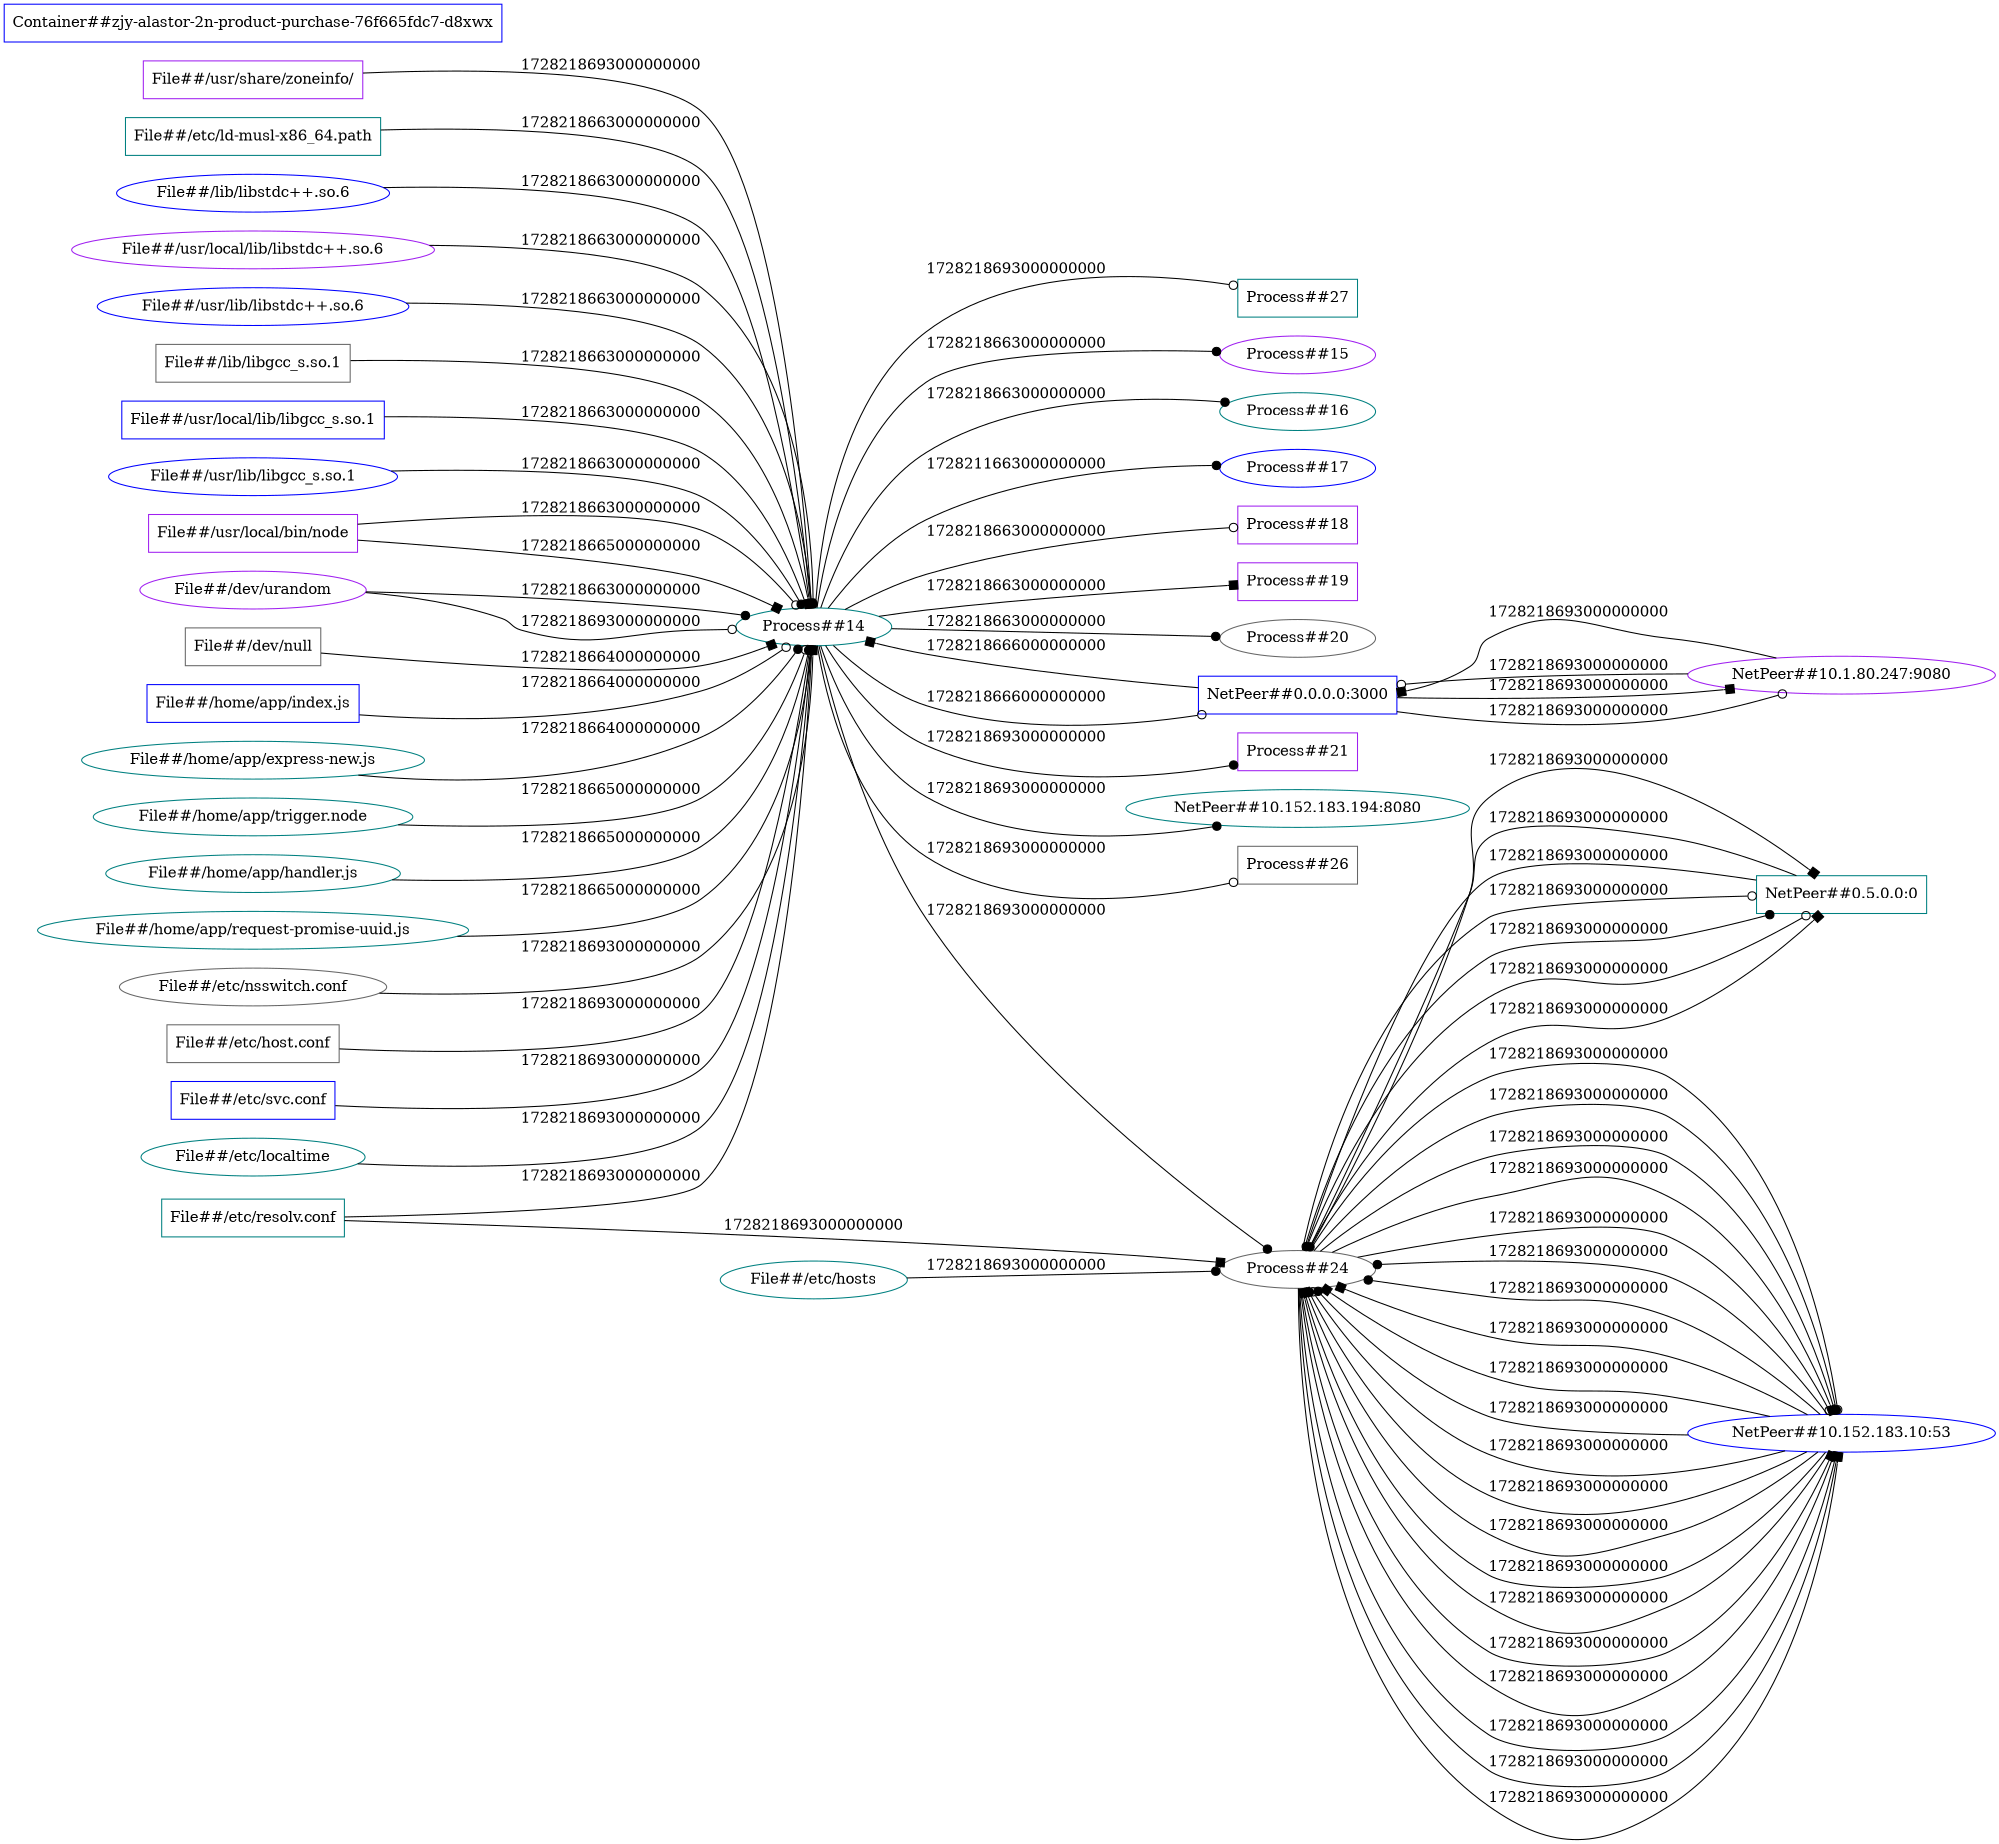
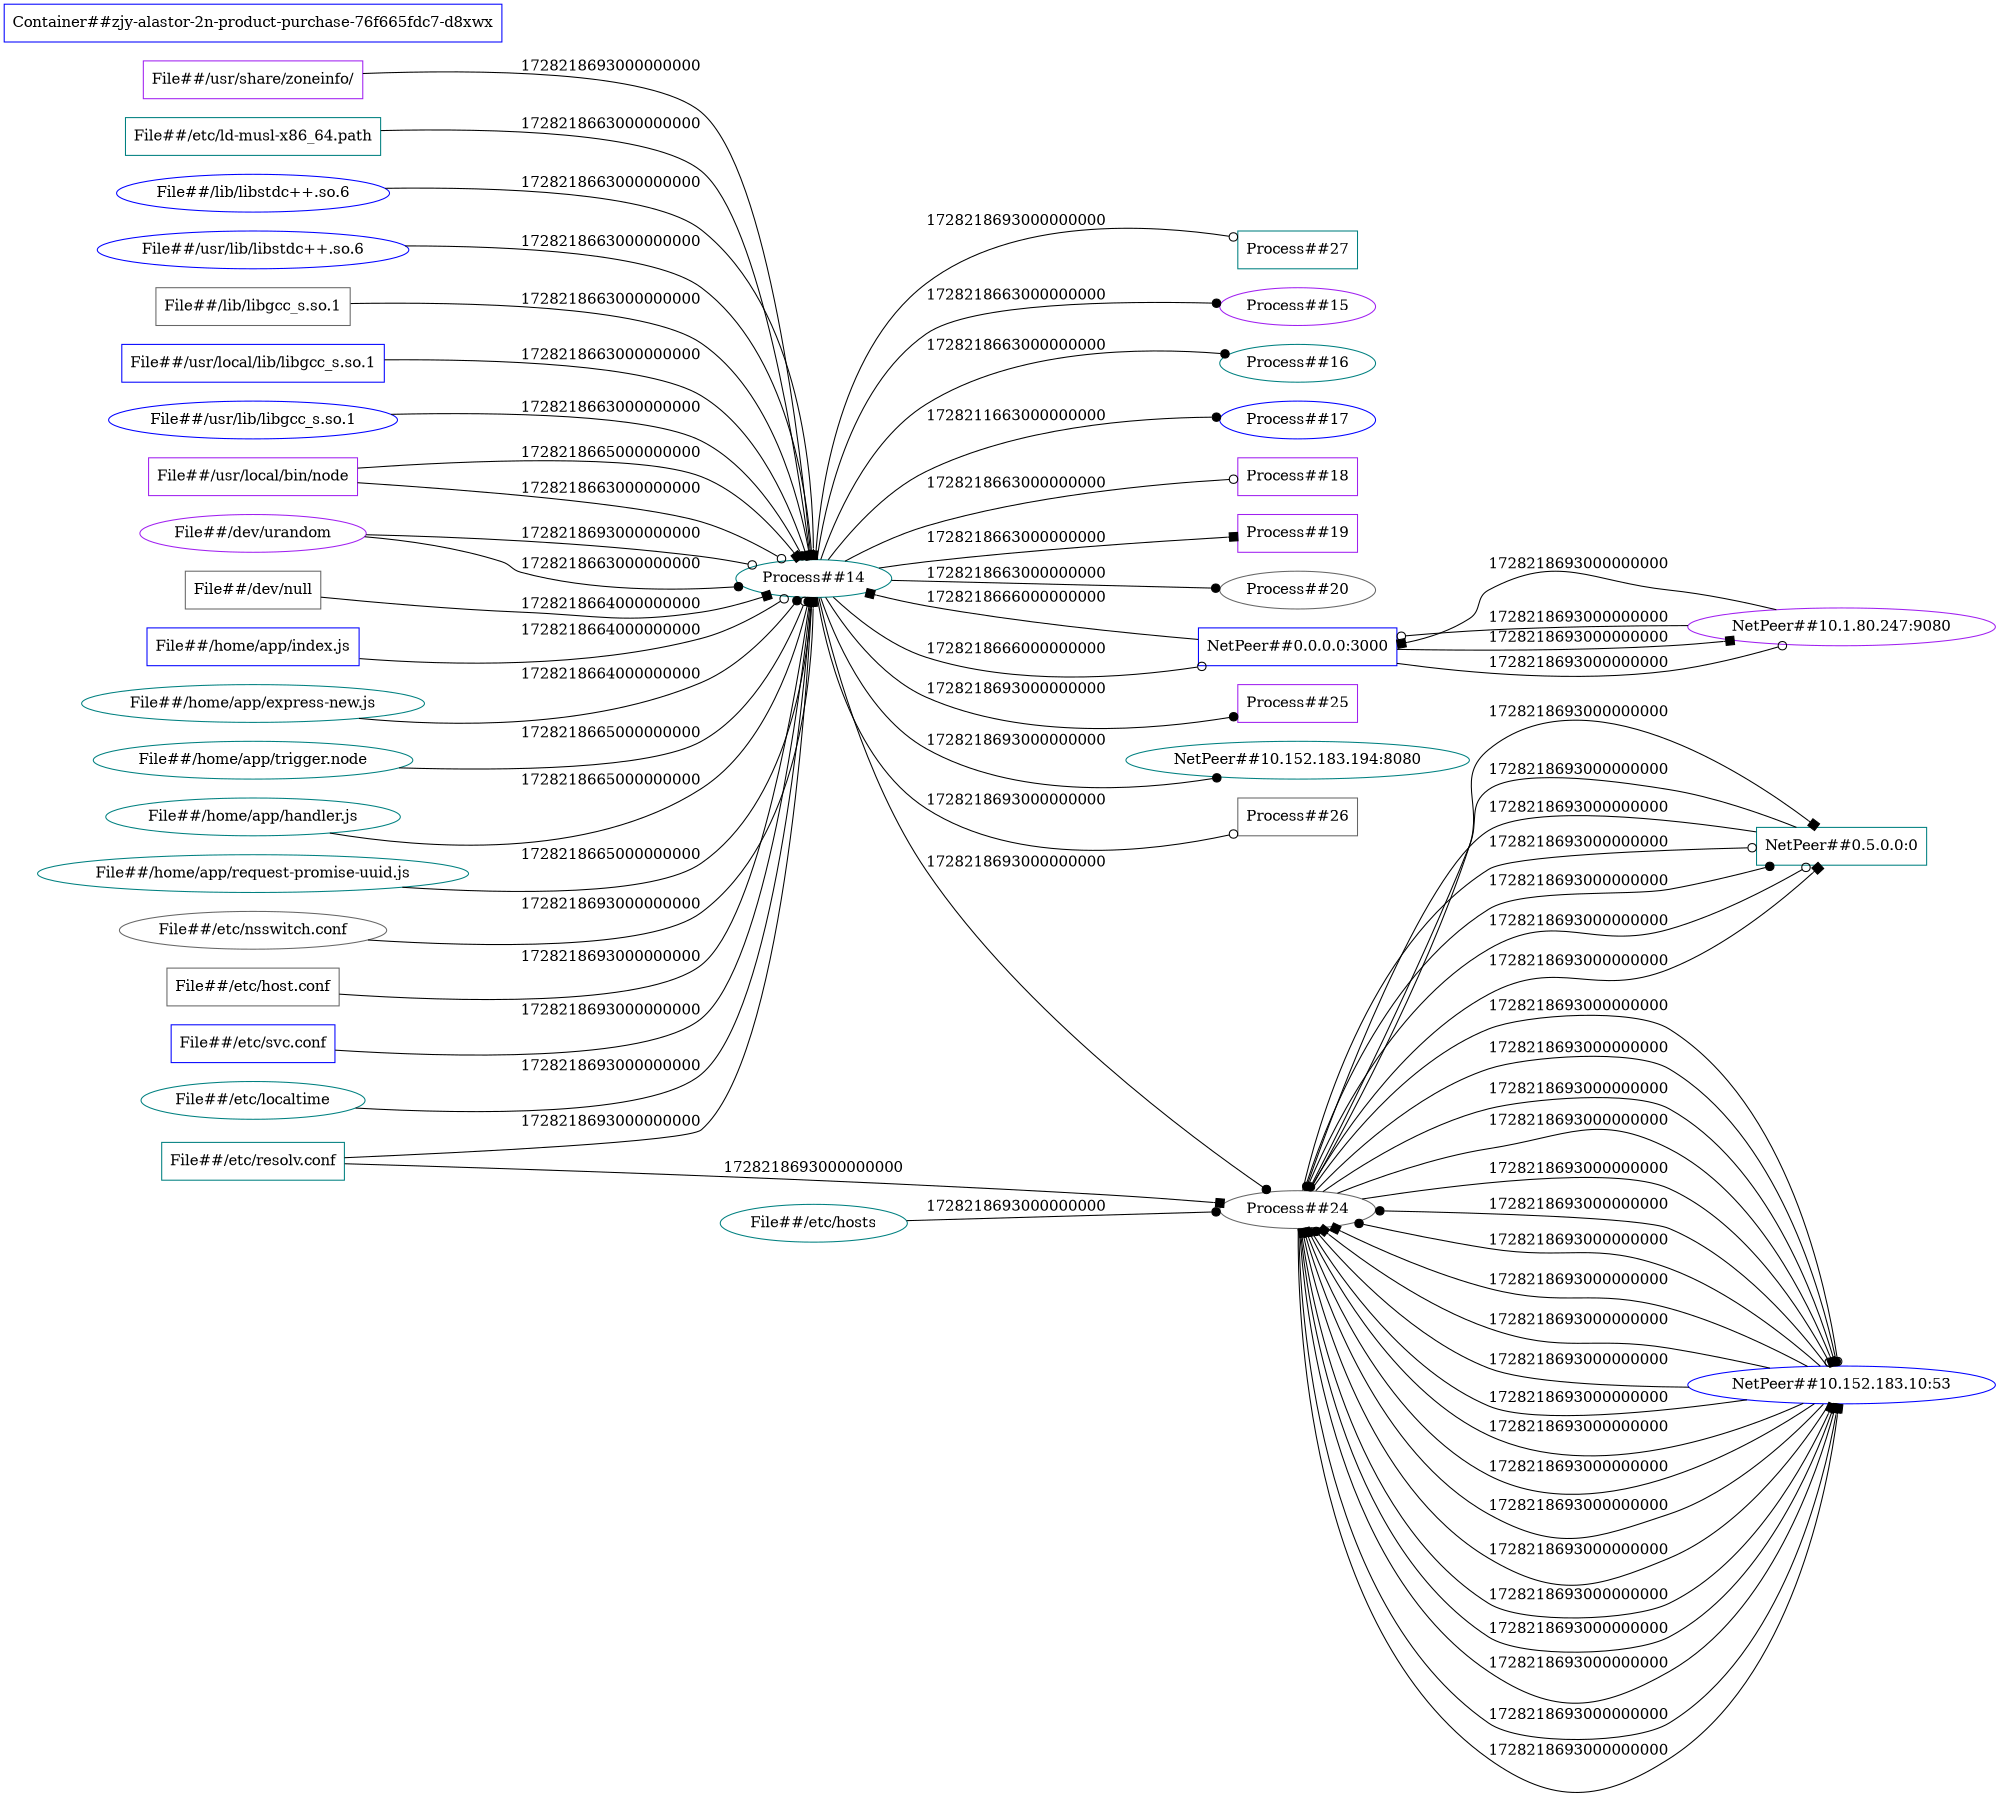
node "File##/usr/local/lib/libstdc++.so.6": removed
node "Process##21": label "Process##21" -> "Process##25"
